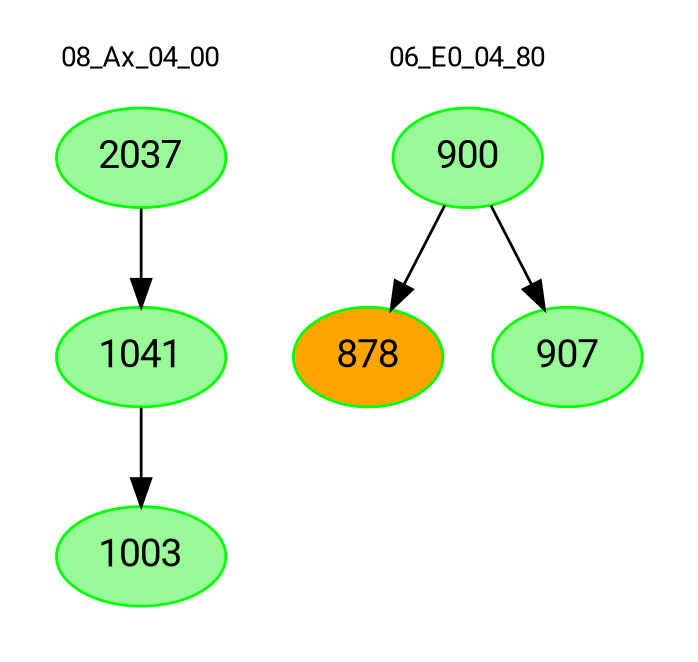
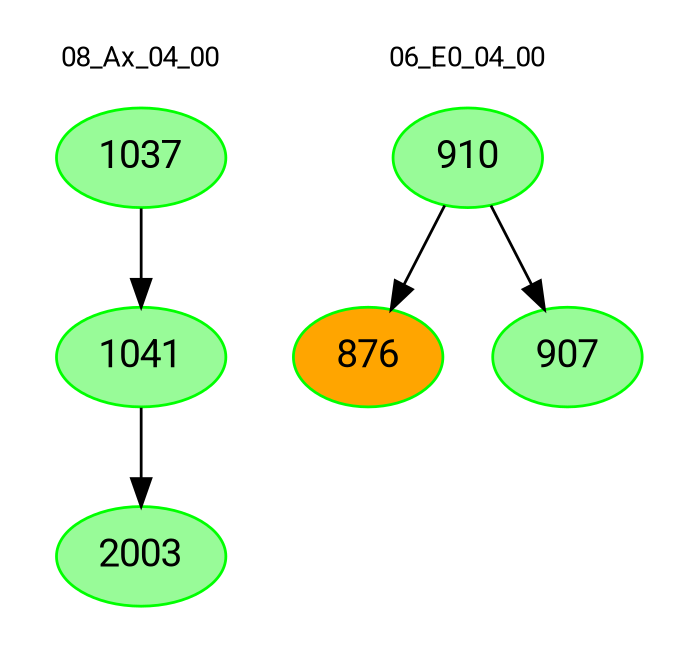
cluster "06_E0_04_80": label "06_E0_04_80" -> "06_E0_04_00"
node "2037": label "2037" -> "1037"
node "900": label "900" -> "910"
node "878": label "878" -> "876"
node "1003": label "1003" -> "2003"
